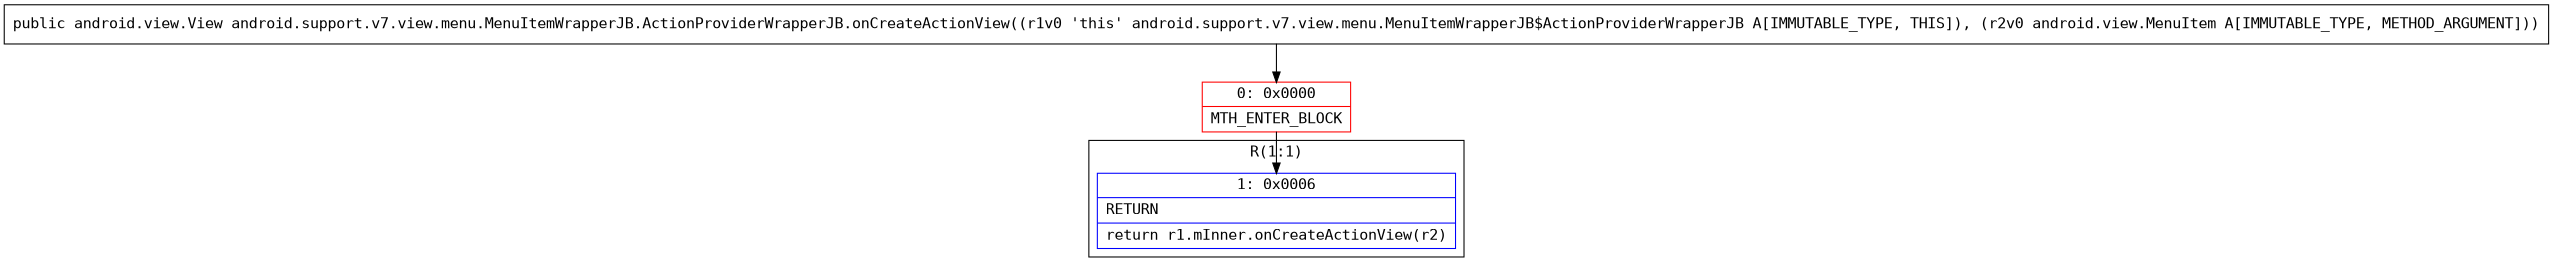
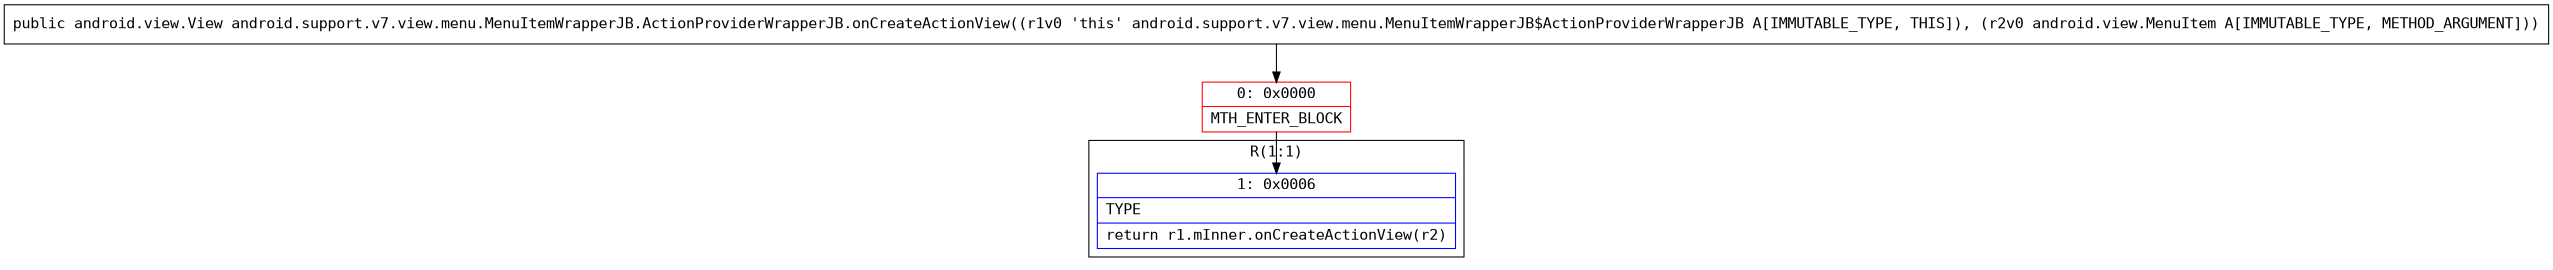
node "1: 0x0006": text "RETURN" -> "TYPE"
